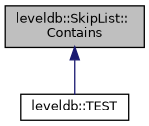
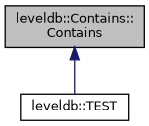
node "leveldb::SkipList:: Contains": label "leveldb::SkipList:: Contains" -> "leveldb::Contains:: Contains"
